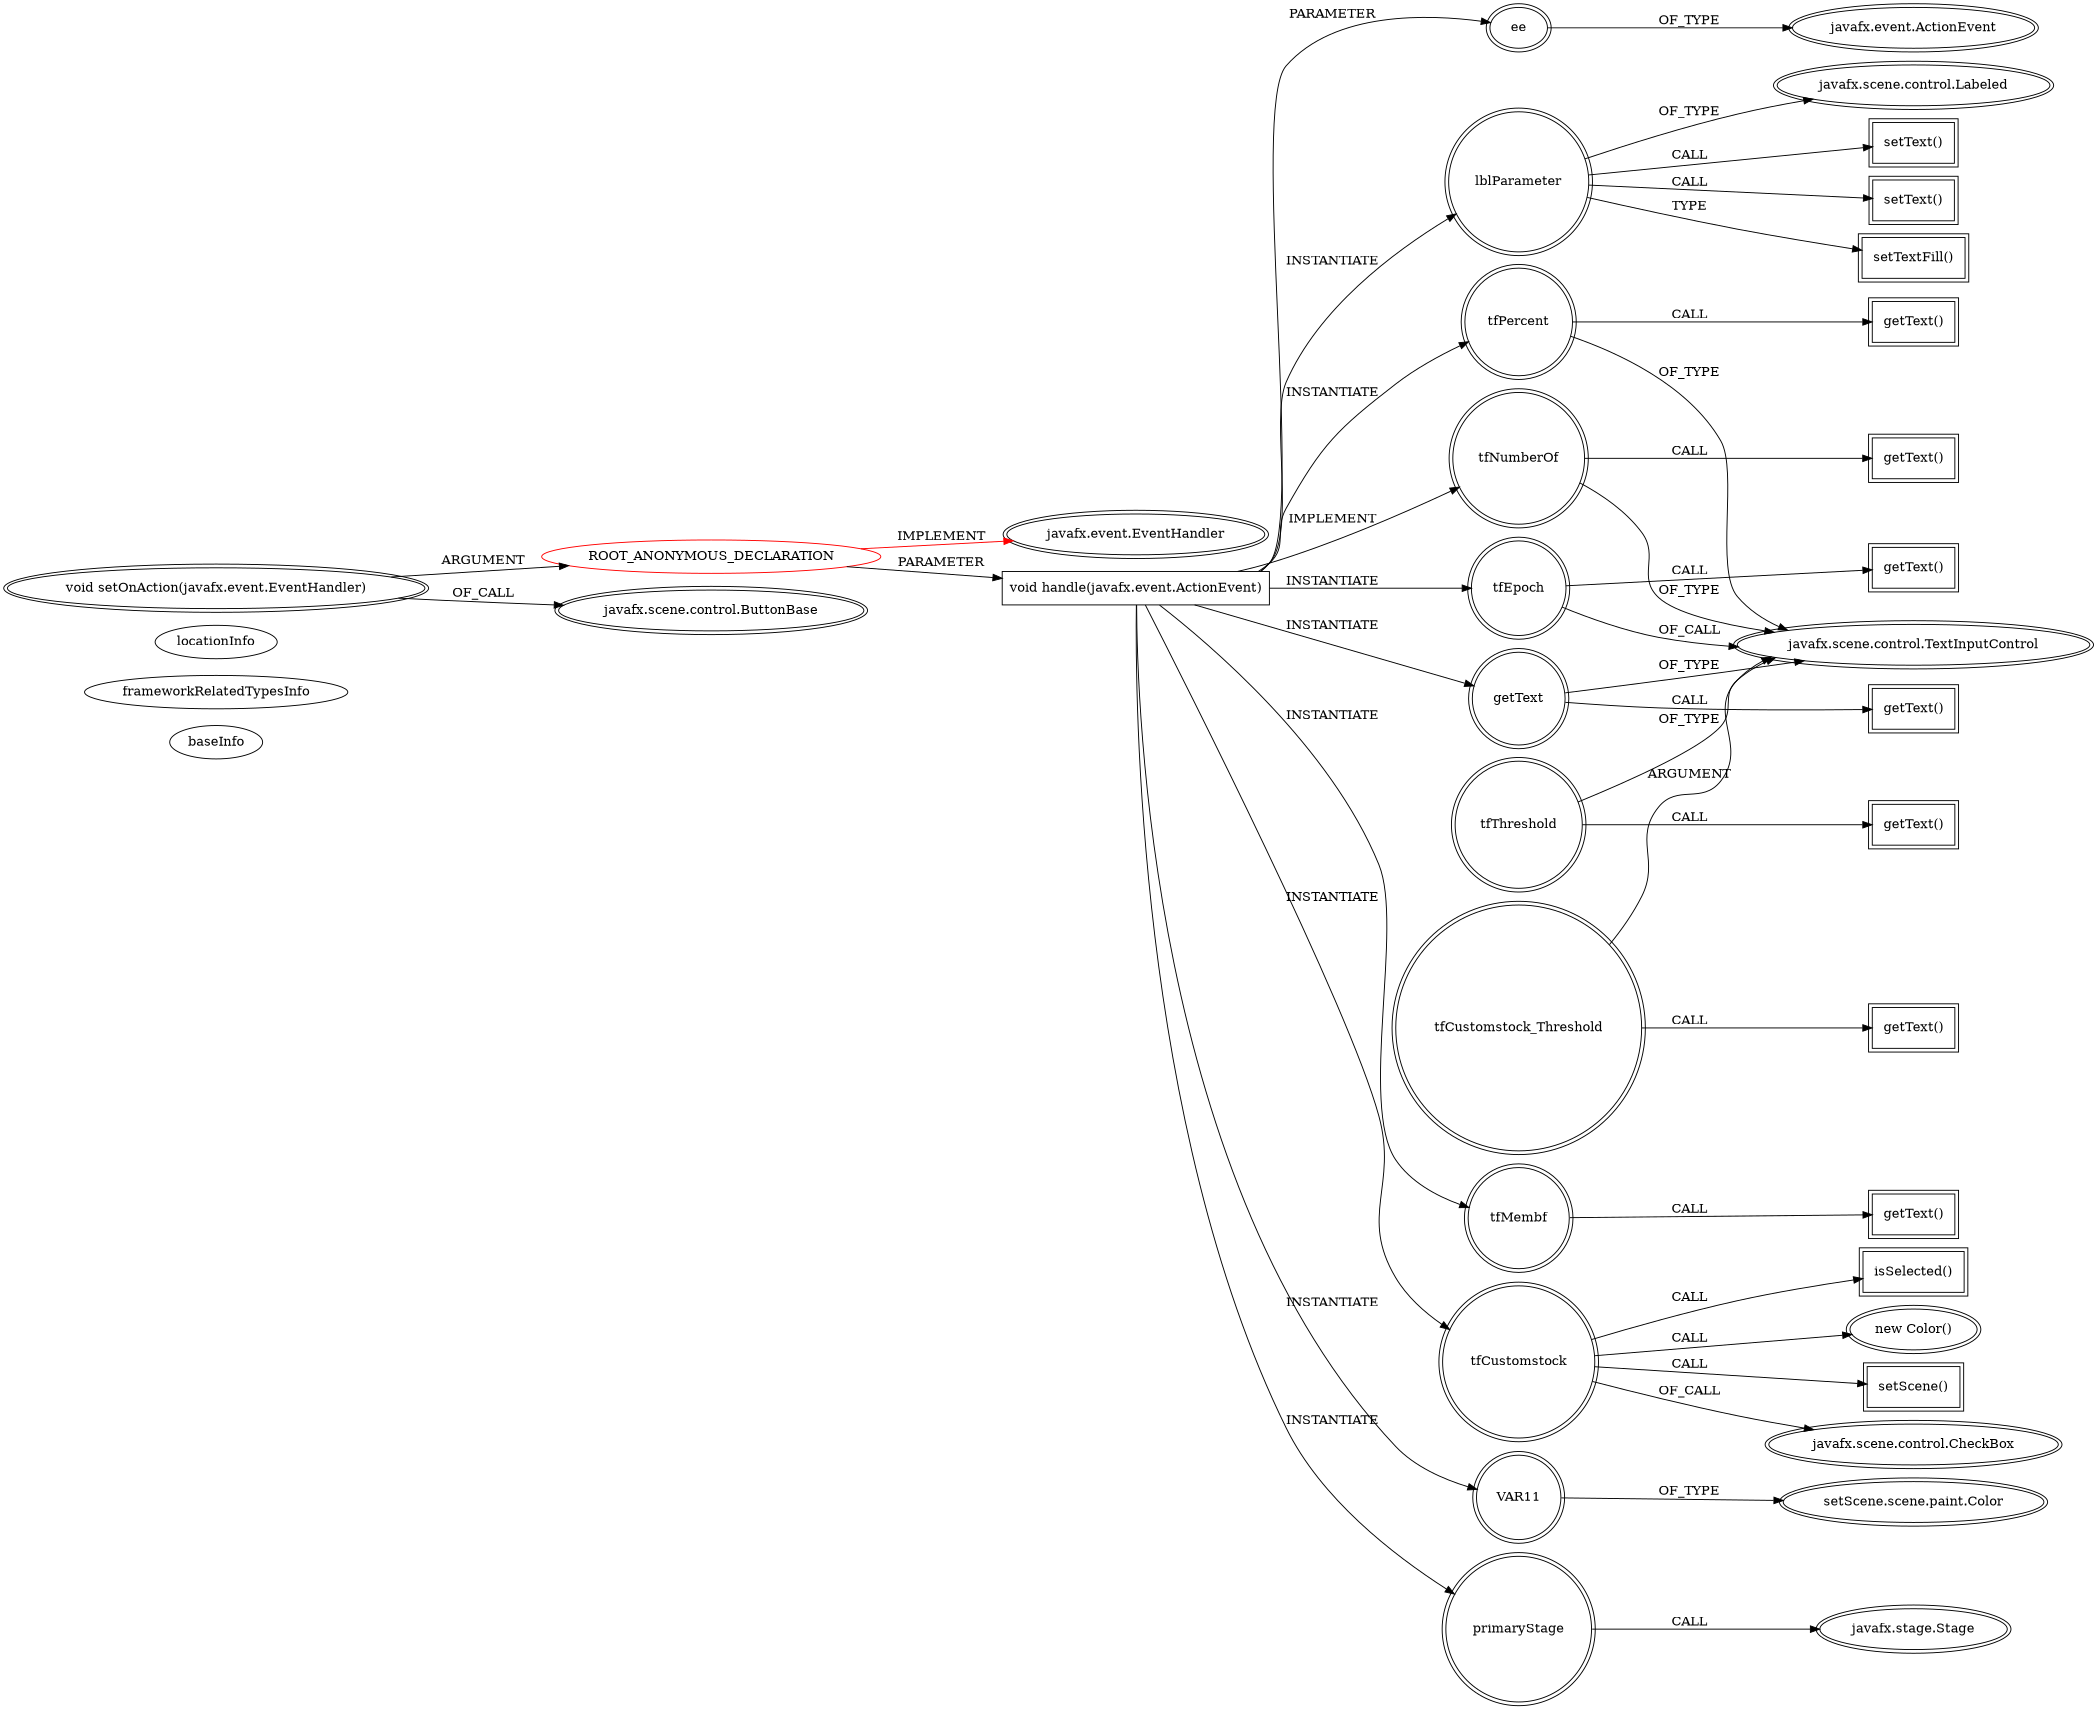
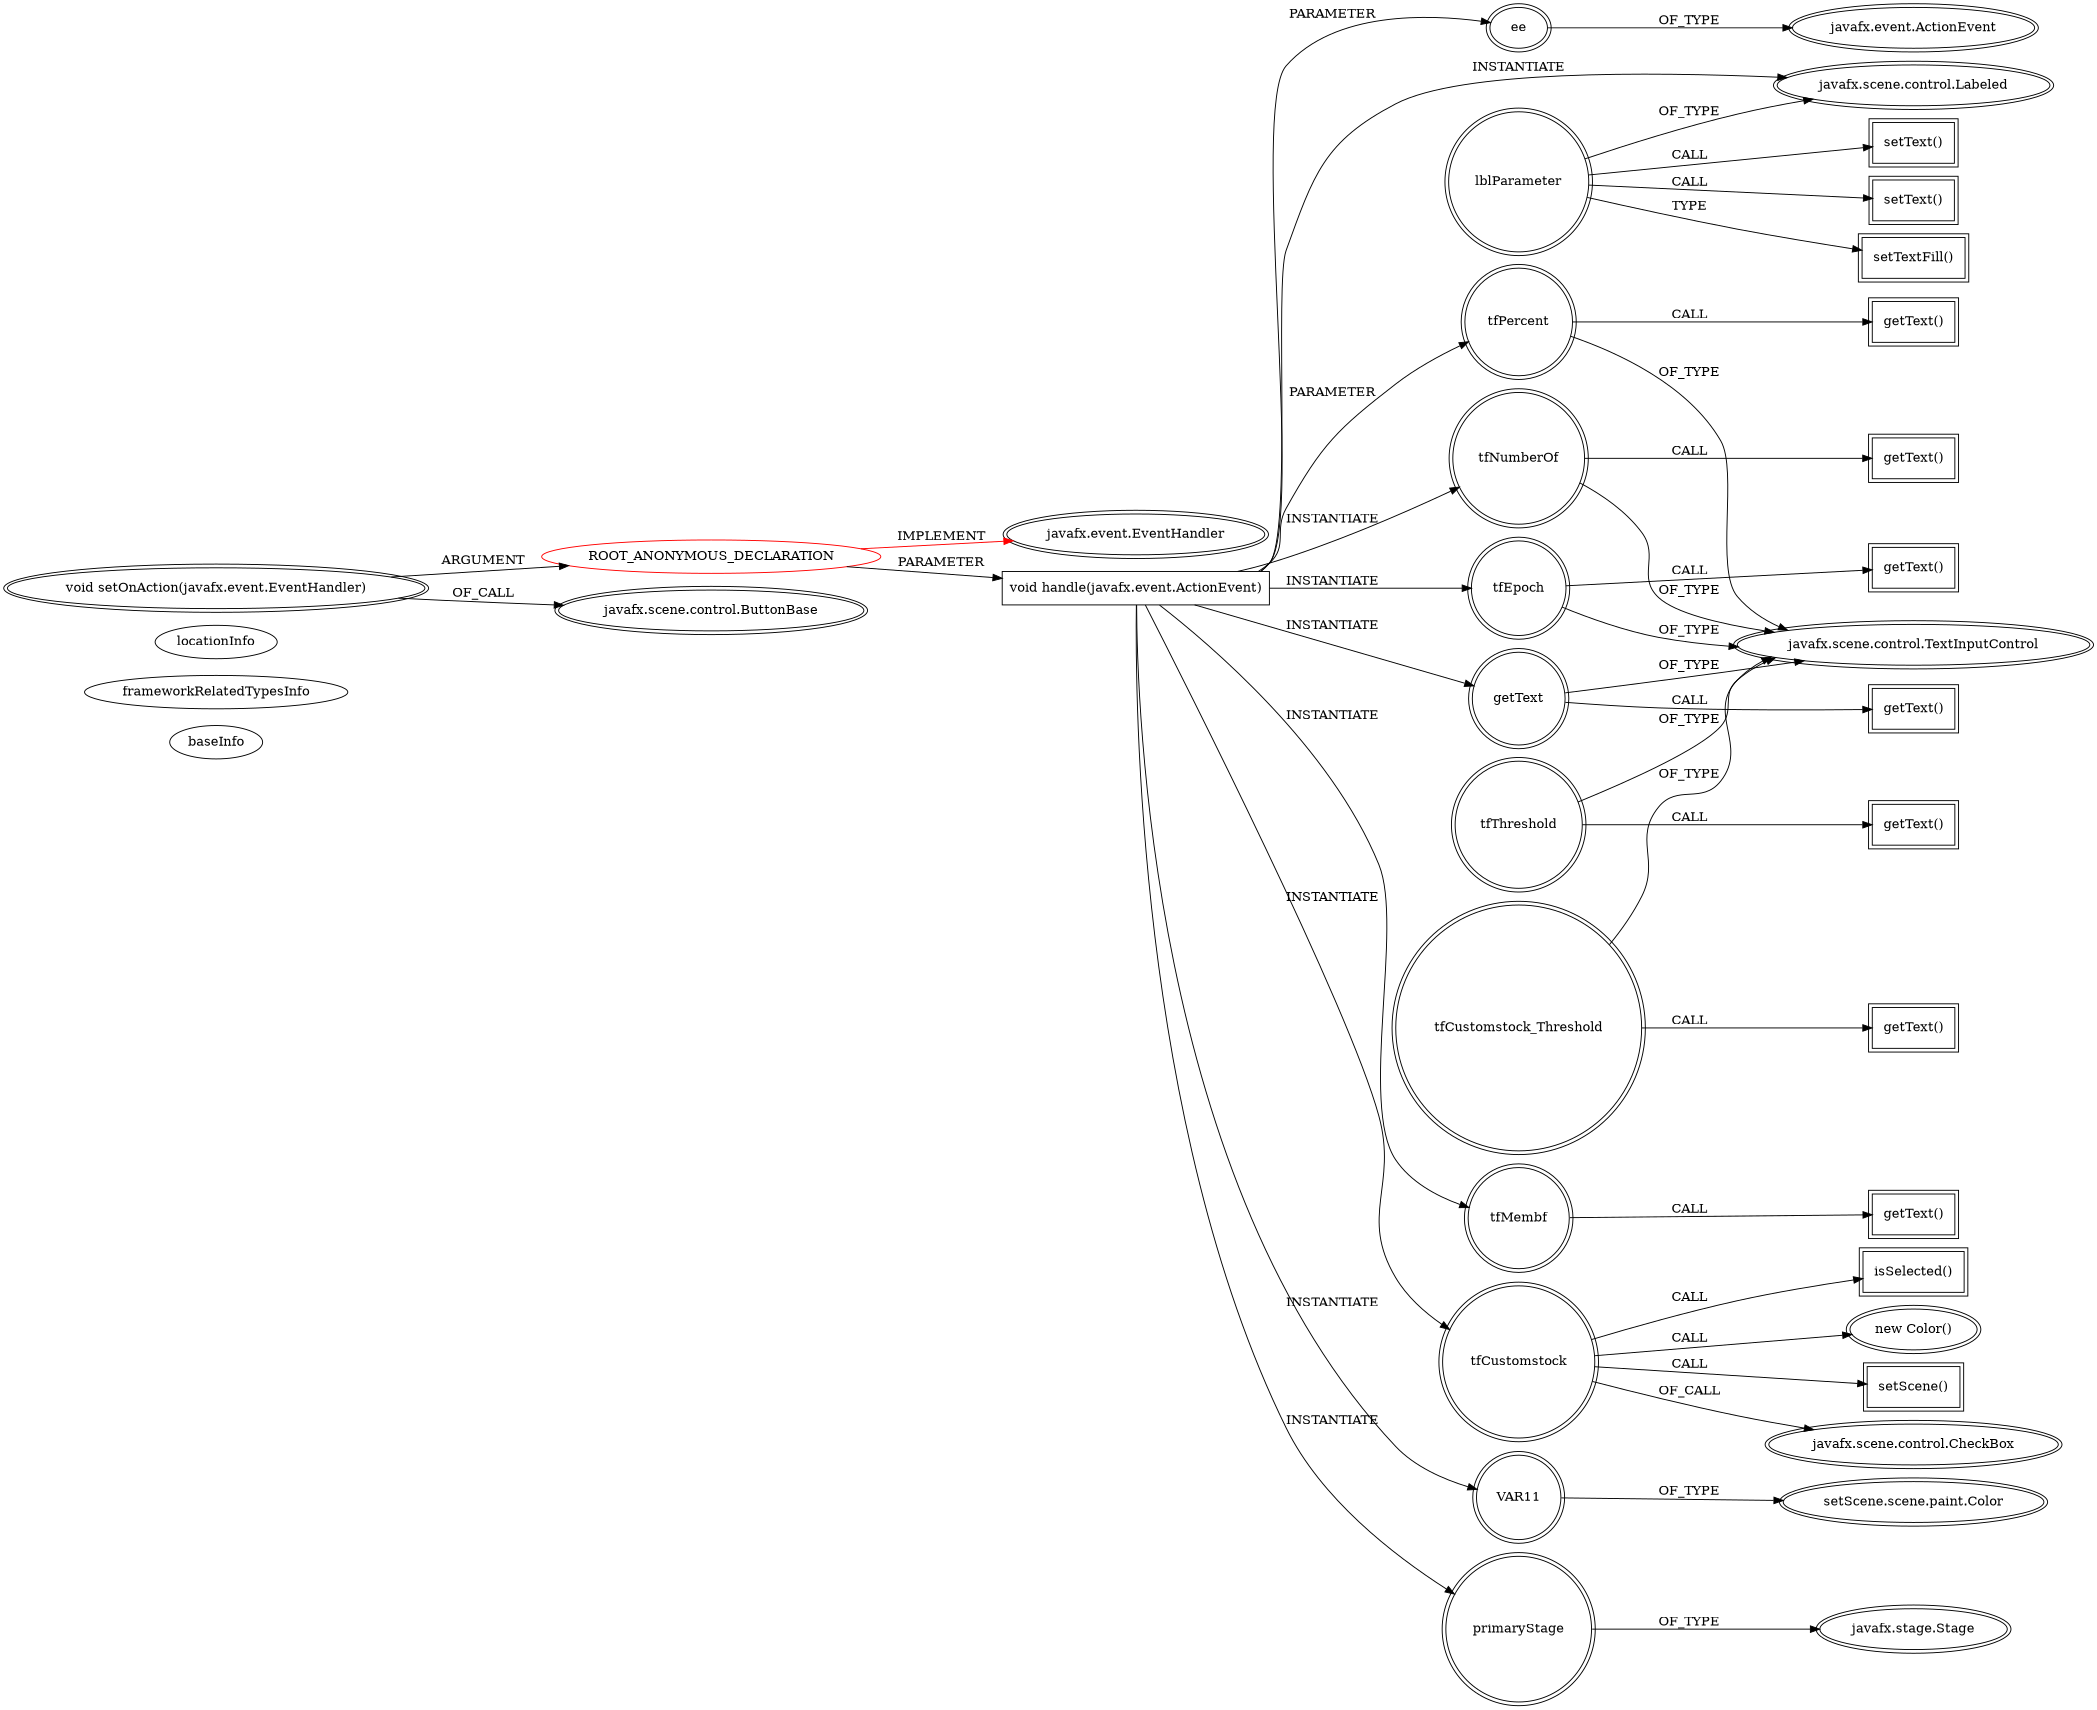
edge "void handle(javafx.event.ActionEvent)" -> "lblParameter": now "void handle(javafx.event.ActionEvent)" -> "javafx.scene.control.Labeled"
edge "void handle(javafx.event.ActionEvent)" -> "tfPercent": label "INSTANTIATE" -> "PARAMETER"
edge "void handle(javafx.event.ActionEvent)" -> "tfNumberOf": label "IMPLEMENT" -> "INSTANTIATE"
edge "tfEpoch" -> "javafx.scene.control.TextInputControl": label "OF_CALL" -> "OF_TYPE"
edge "tfCustomstock_Threshold" -> "javafx.scene.control.TextInputControl": label "ARGUMENT" -> "OF_TYPE"
edge "primaryStage" -> "javafx.stage.Stage": label "CALL" -> "OF_TYPE"
